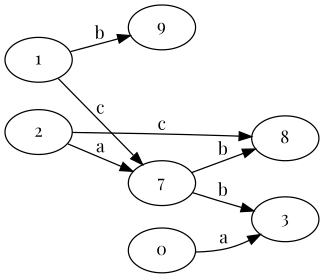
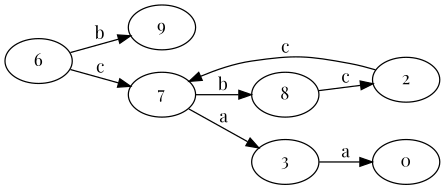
node "1": label "1" -> "6"
edge "2" -> "8": reversed
edge "2" -> "7": label "a" -> "c"
edge "7" -> "3": label "b" -> "a"
edge "0" -> "3": reversed
